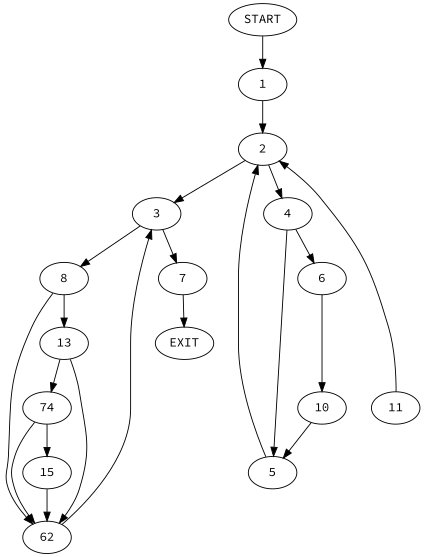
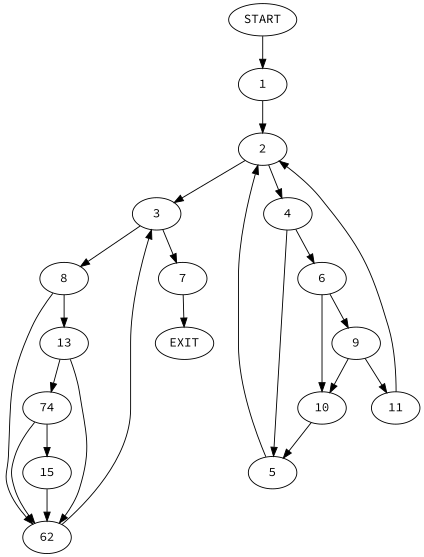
node "9": added
